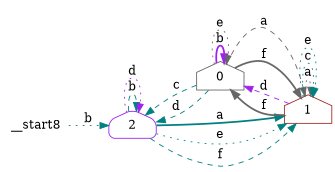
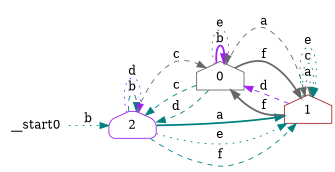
edge "2" -> "0": added, label "c"
node "__start8": label "__start8" -> "__start0"
